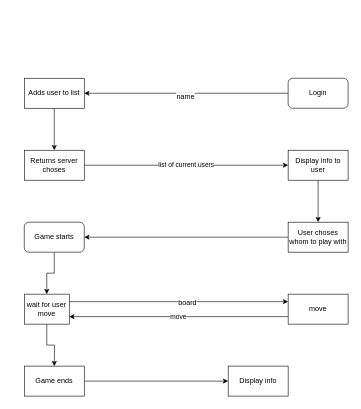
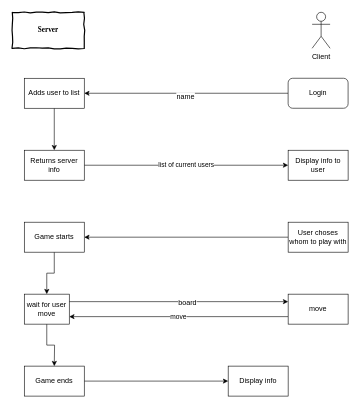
node "Server": added
node "Client": added
node "Returns server choses": label "Returns server choses" -> "Returns server info"
edge "Display info to user" -> "User choses whom to play with": removed
node "Game starts": shape rounded rectangle -> rectangle
